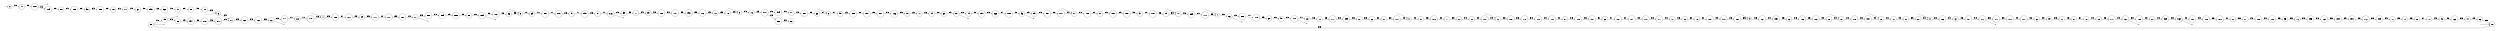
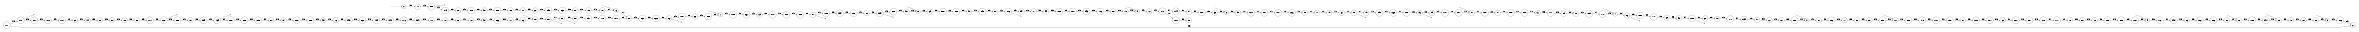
edge "64" -> "187": reversed
edge "35" -> "10": reversed
